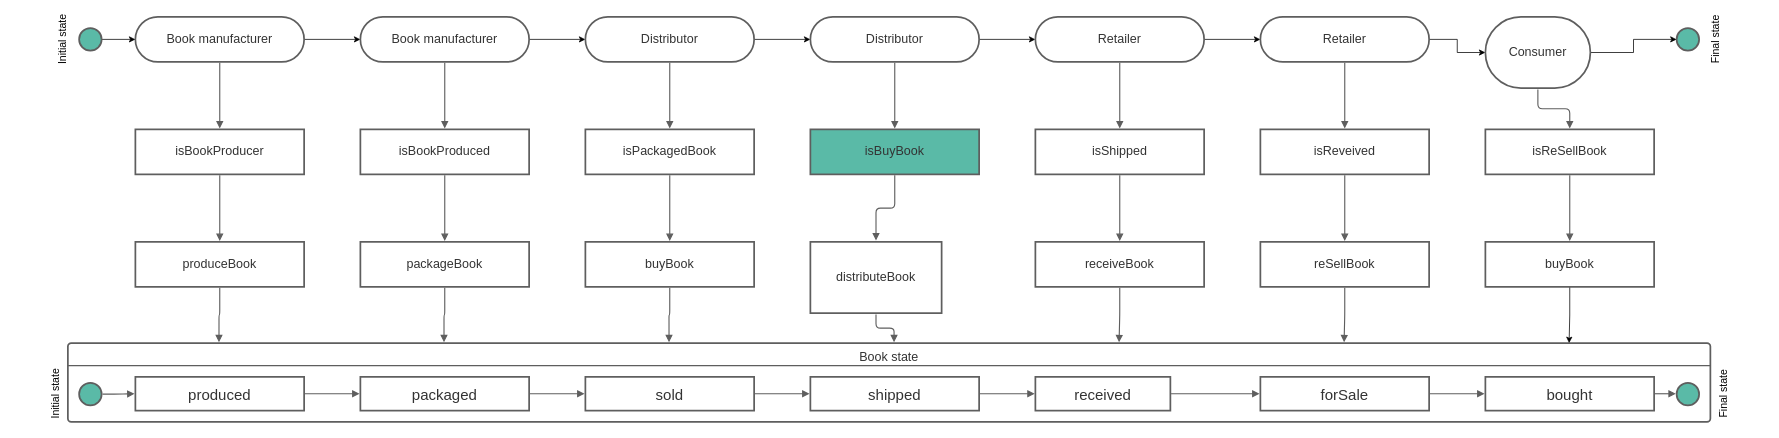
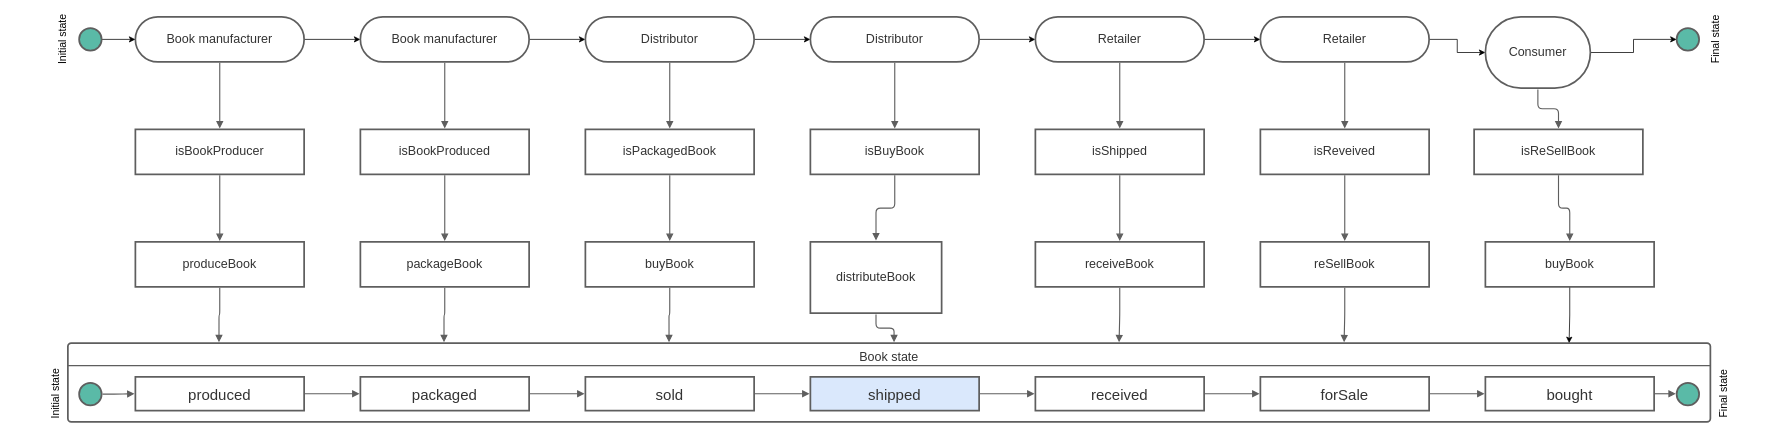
node "isBuyBook": fillcolor #5abaa7 -> #ffffff
node "isReSellBook": moved (1570, 152) -> (1559, 152)
node "shipped": fillcolor #ffffff -> #dae8fc
node "received": size 135x34 -> 169x34
